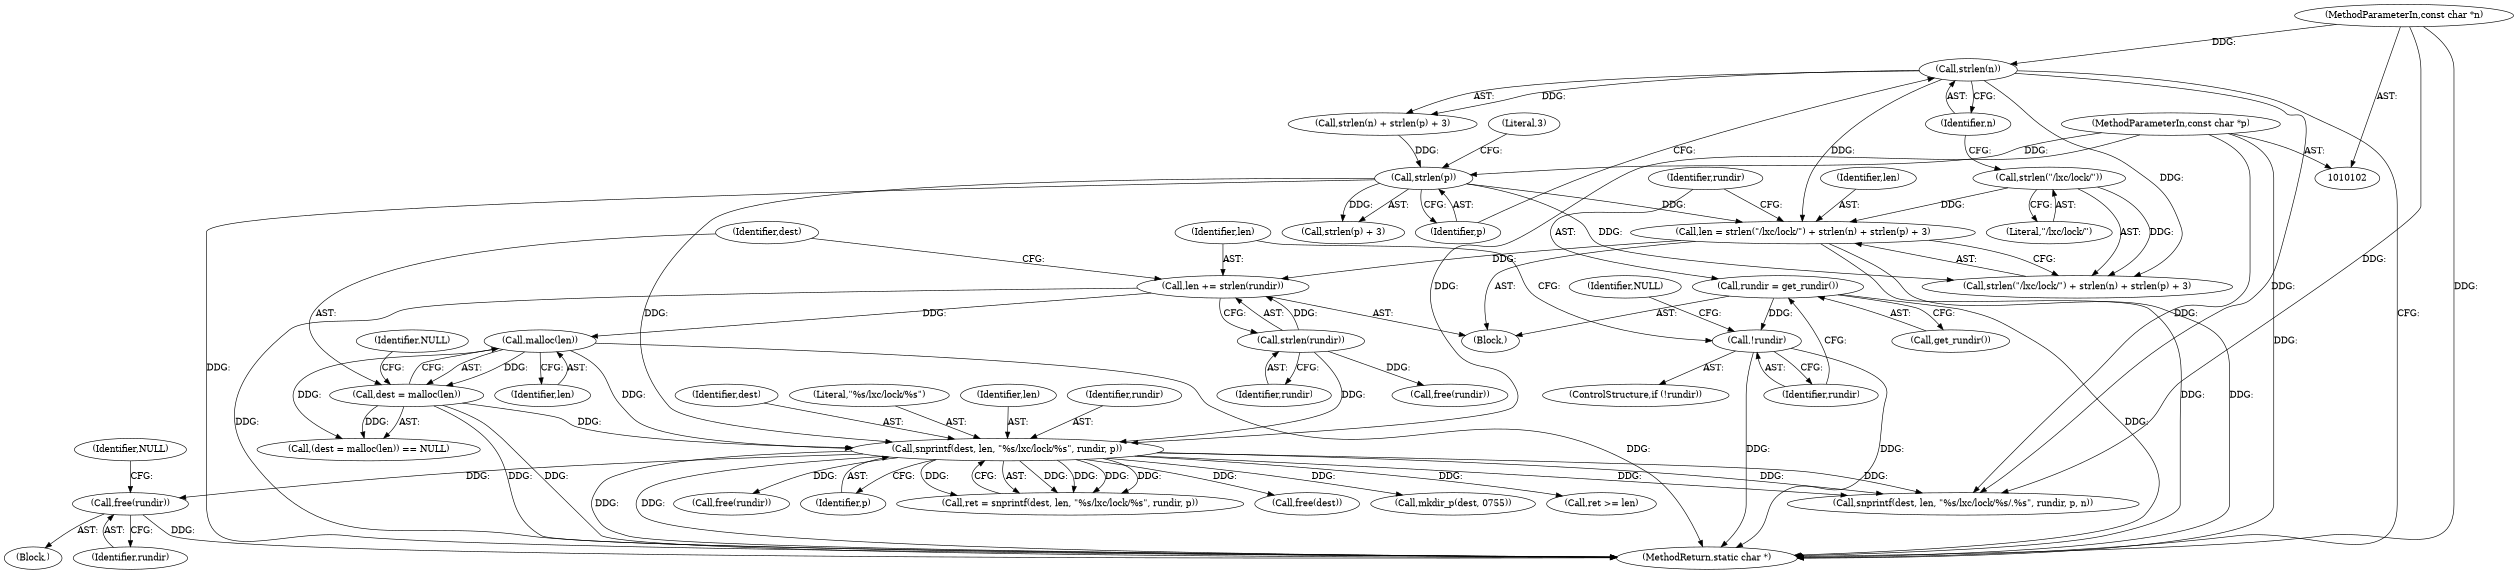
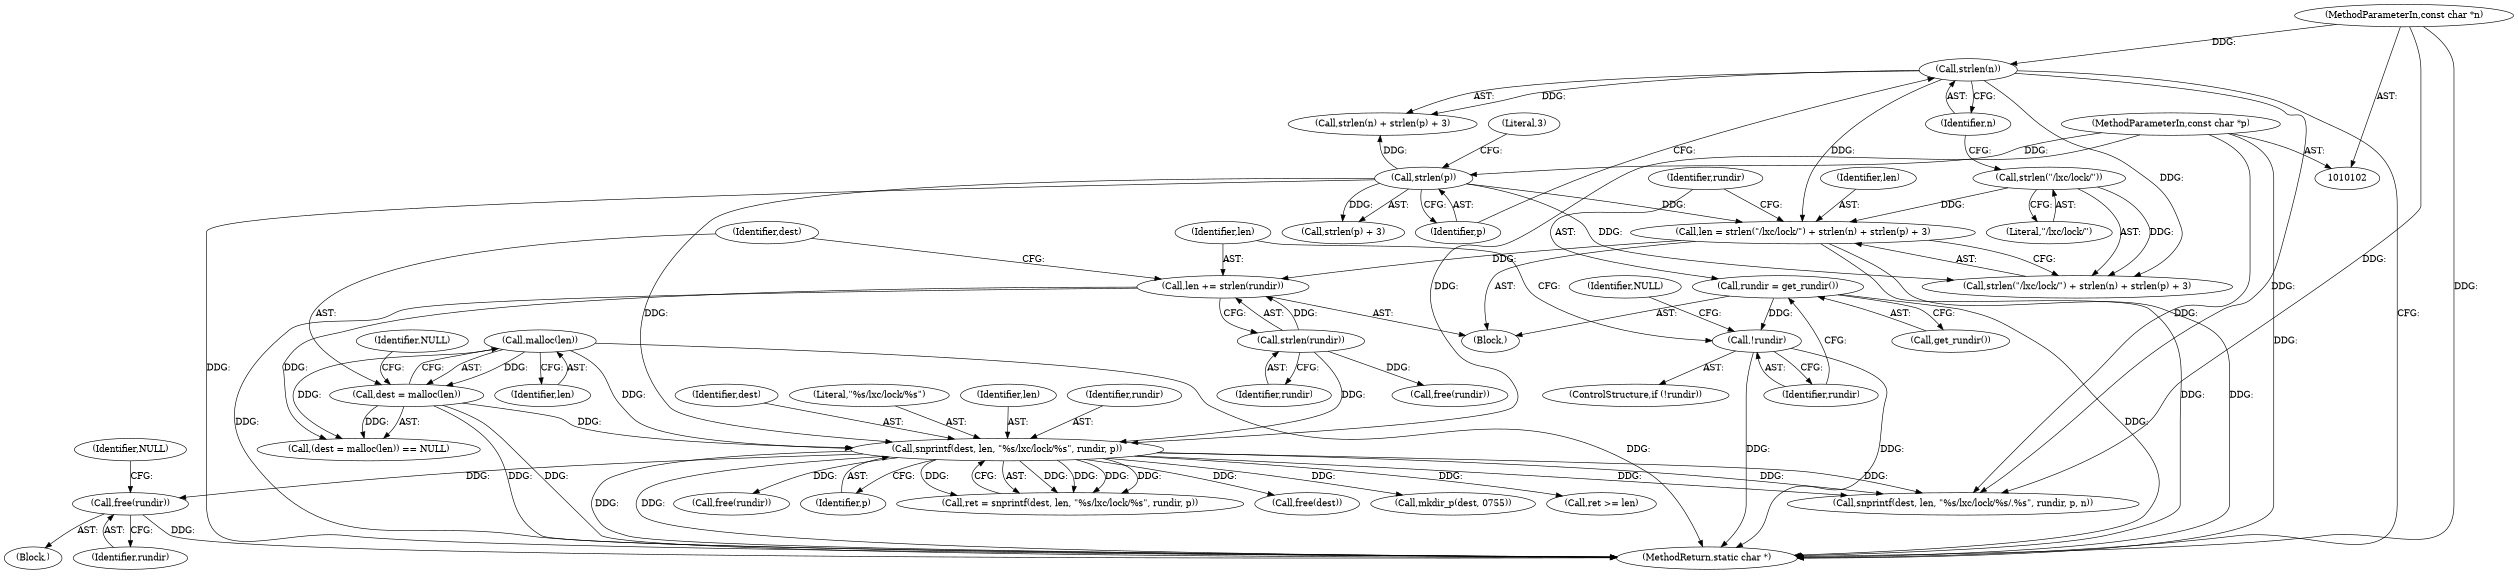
edge "(Call,strlen(n) + strlen(p) + 3)" -> "(Call,strlen(p))": reversed
edge "(Call,len += strlen(rundir))" -> "(Call,malloc(len))": now "(Call,len += strlen(rundir))" -> "(Call,(dest = malloc(len)) == NULL)"
